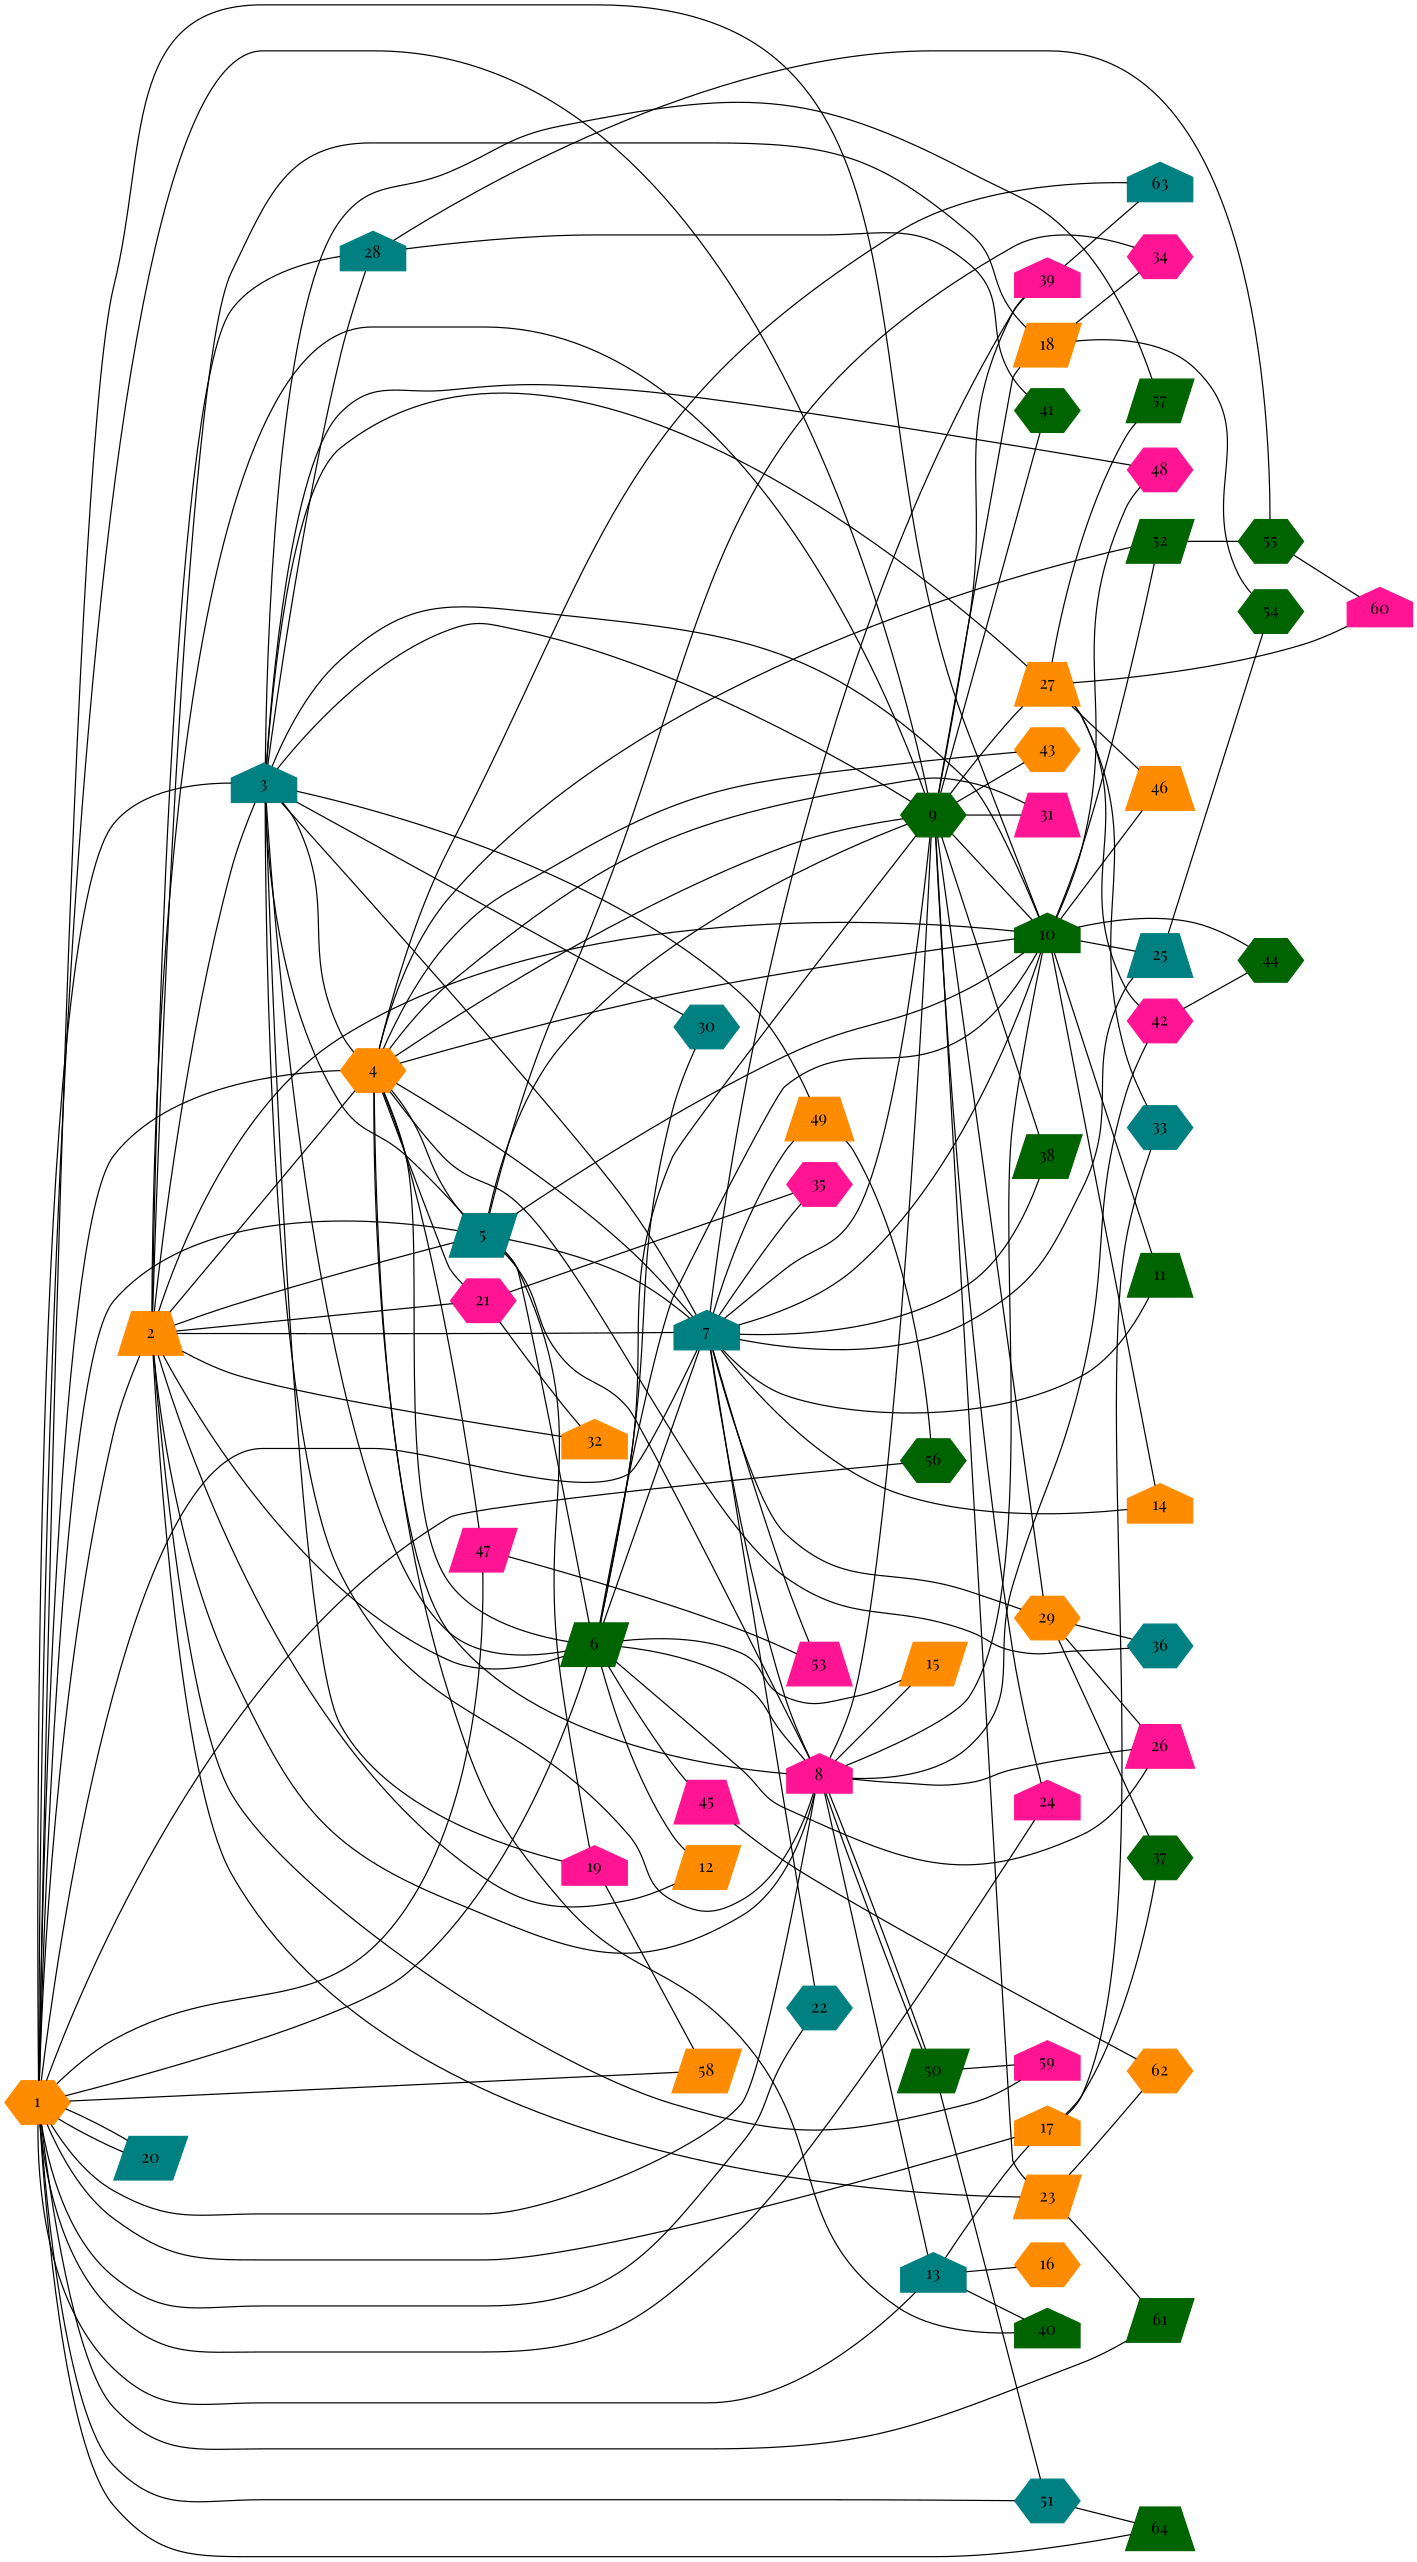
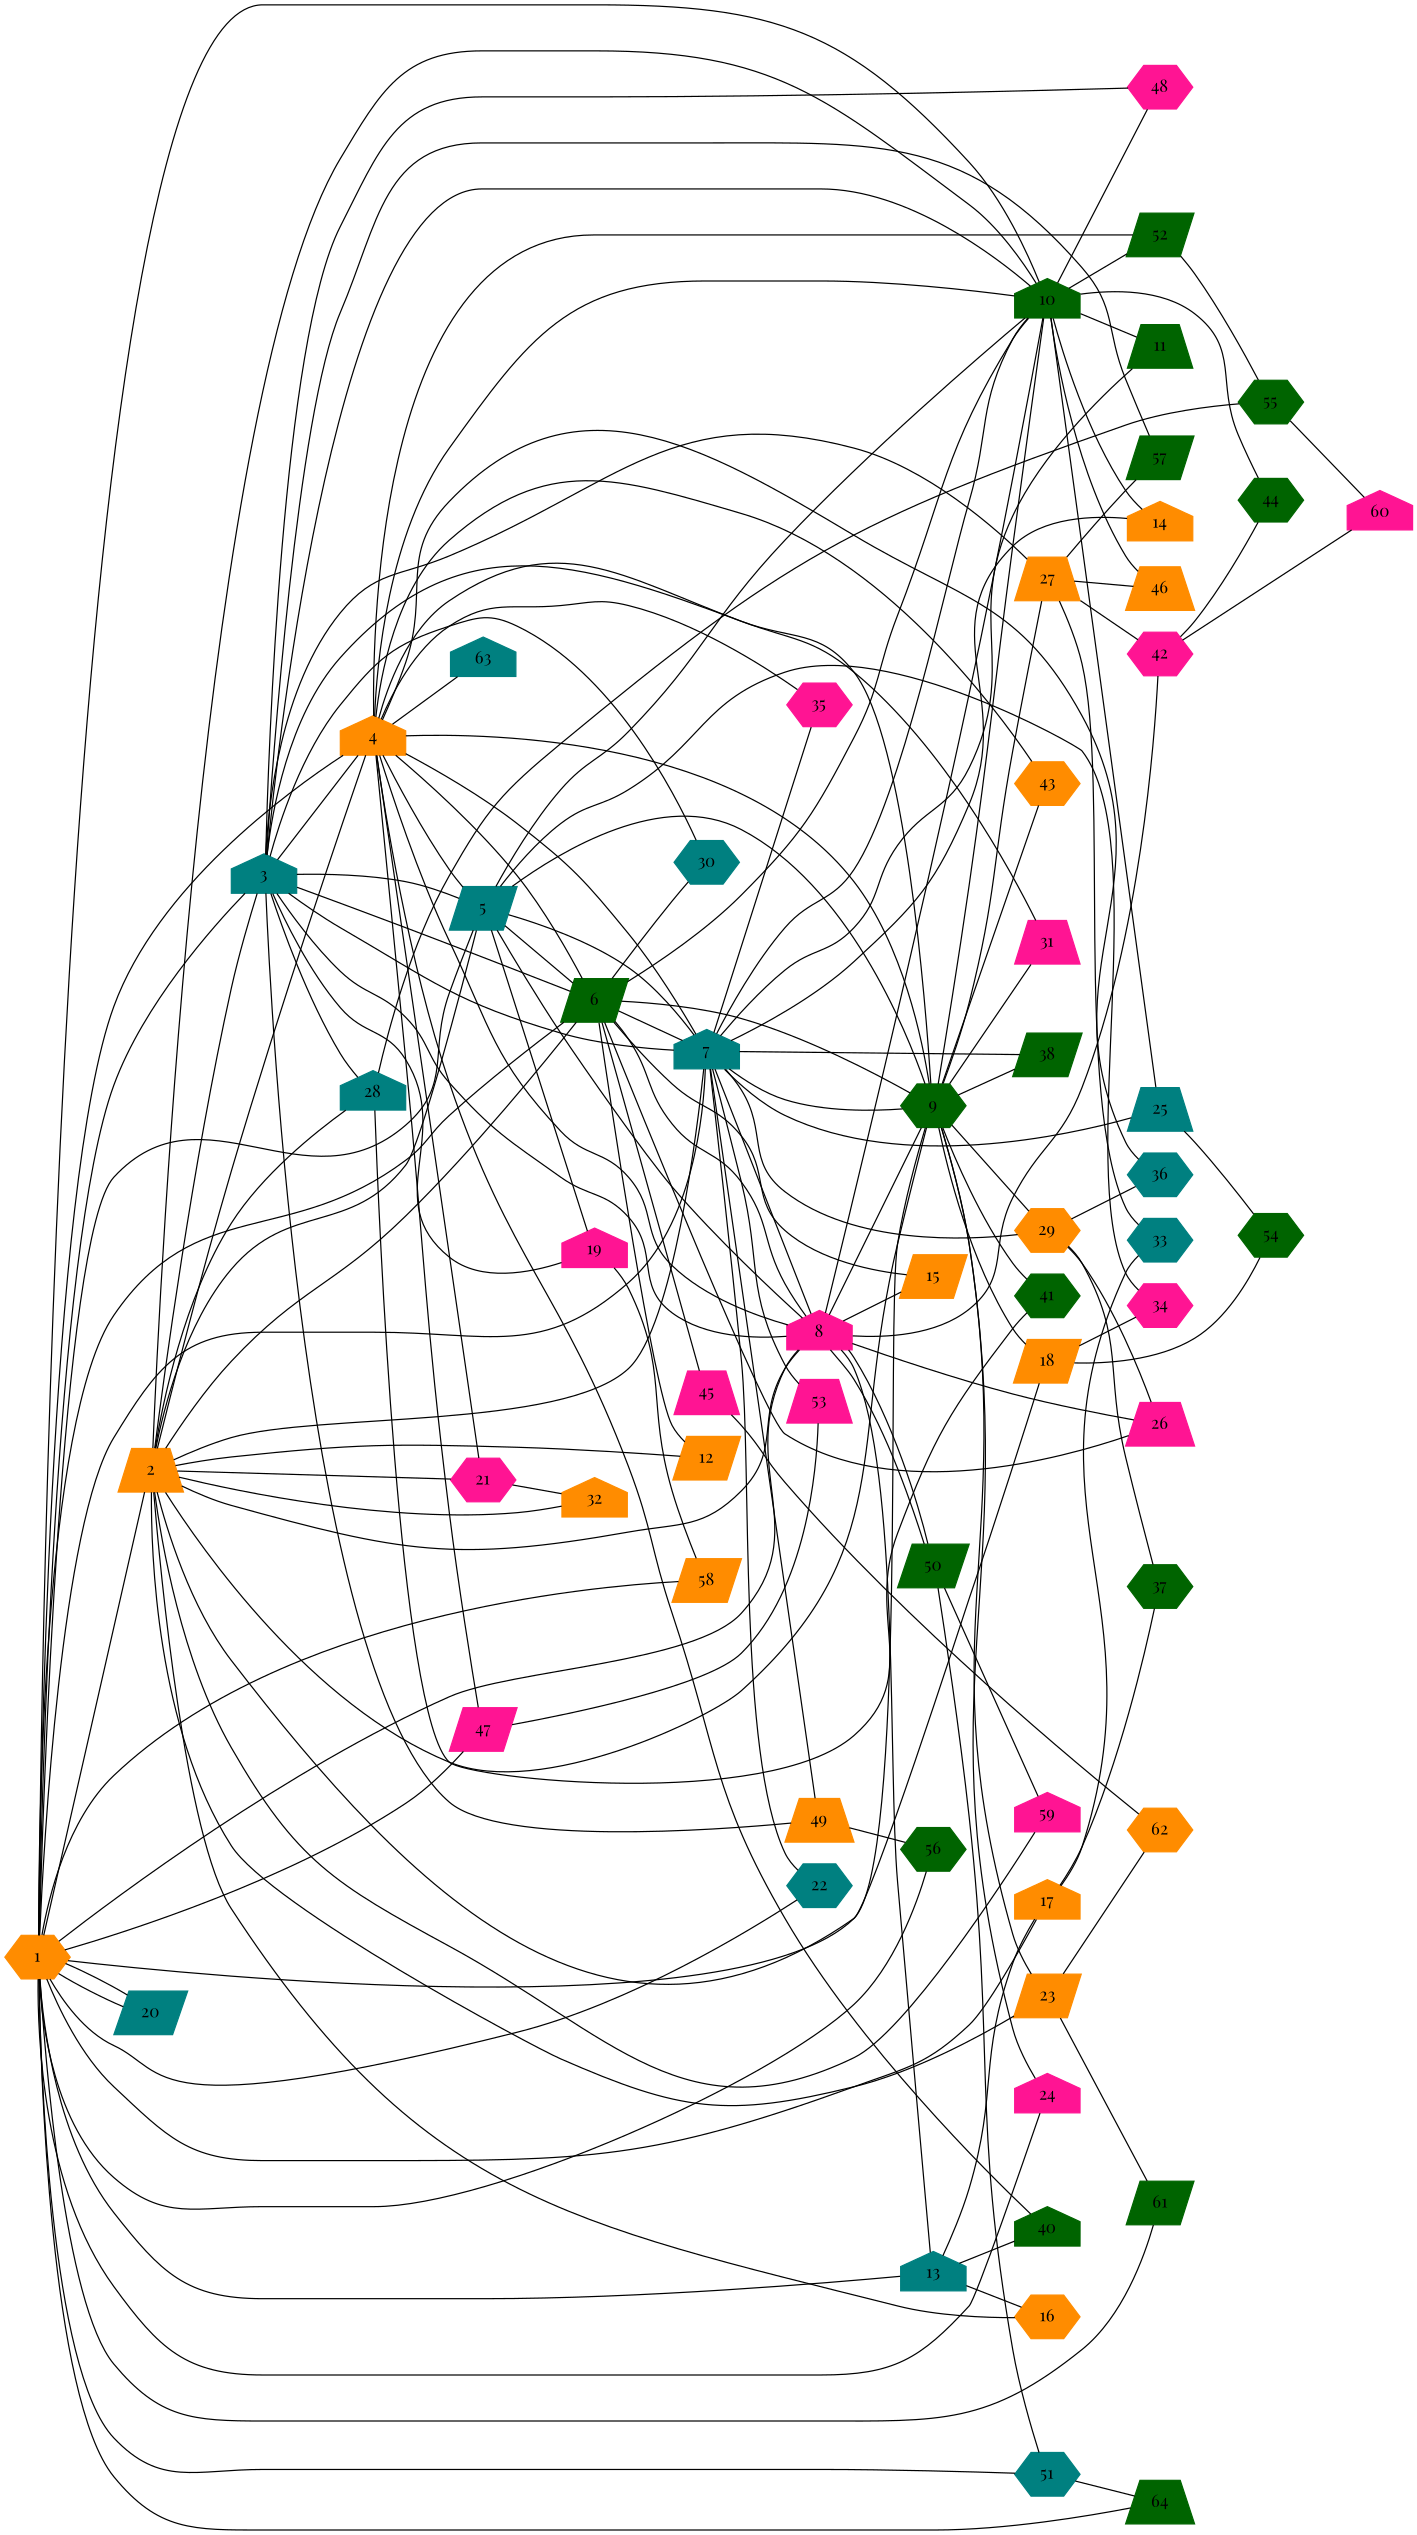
node "39": removed
edge "60" -- "27": now "60" -- "42"
node "4": shape hexagon -> house
edge "35" -- "21": now "35" -- "4"
edge "2" -- "16": added
